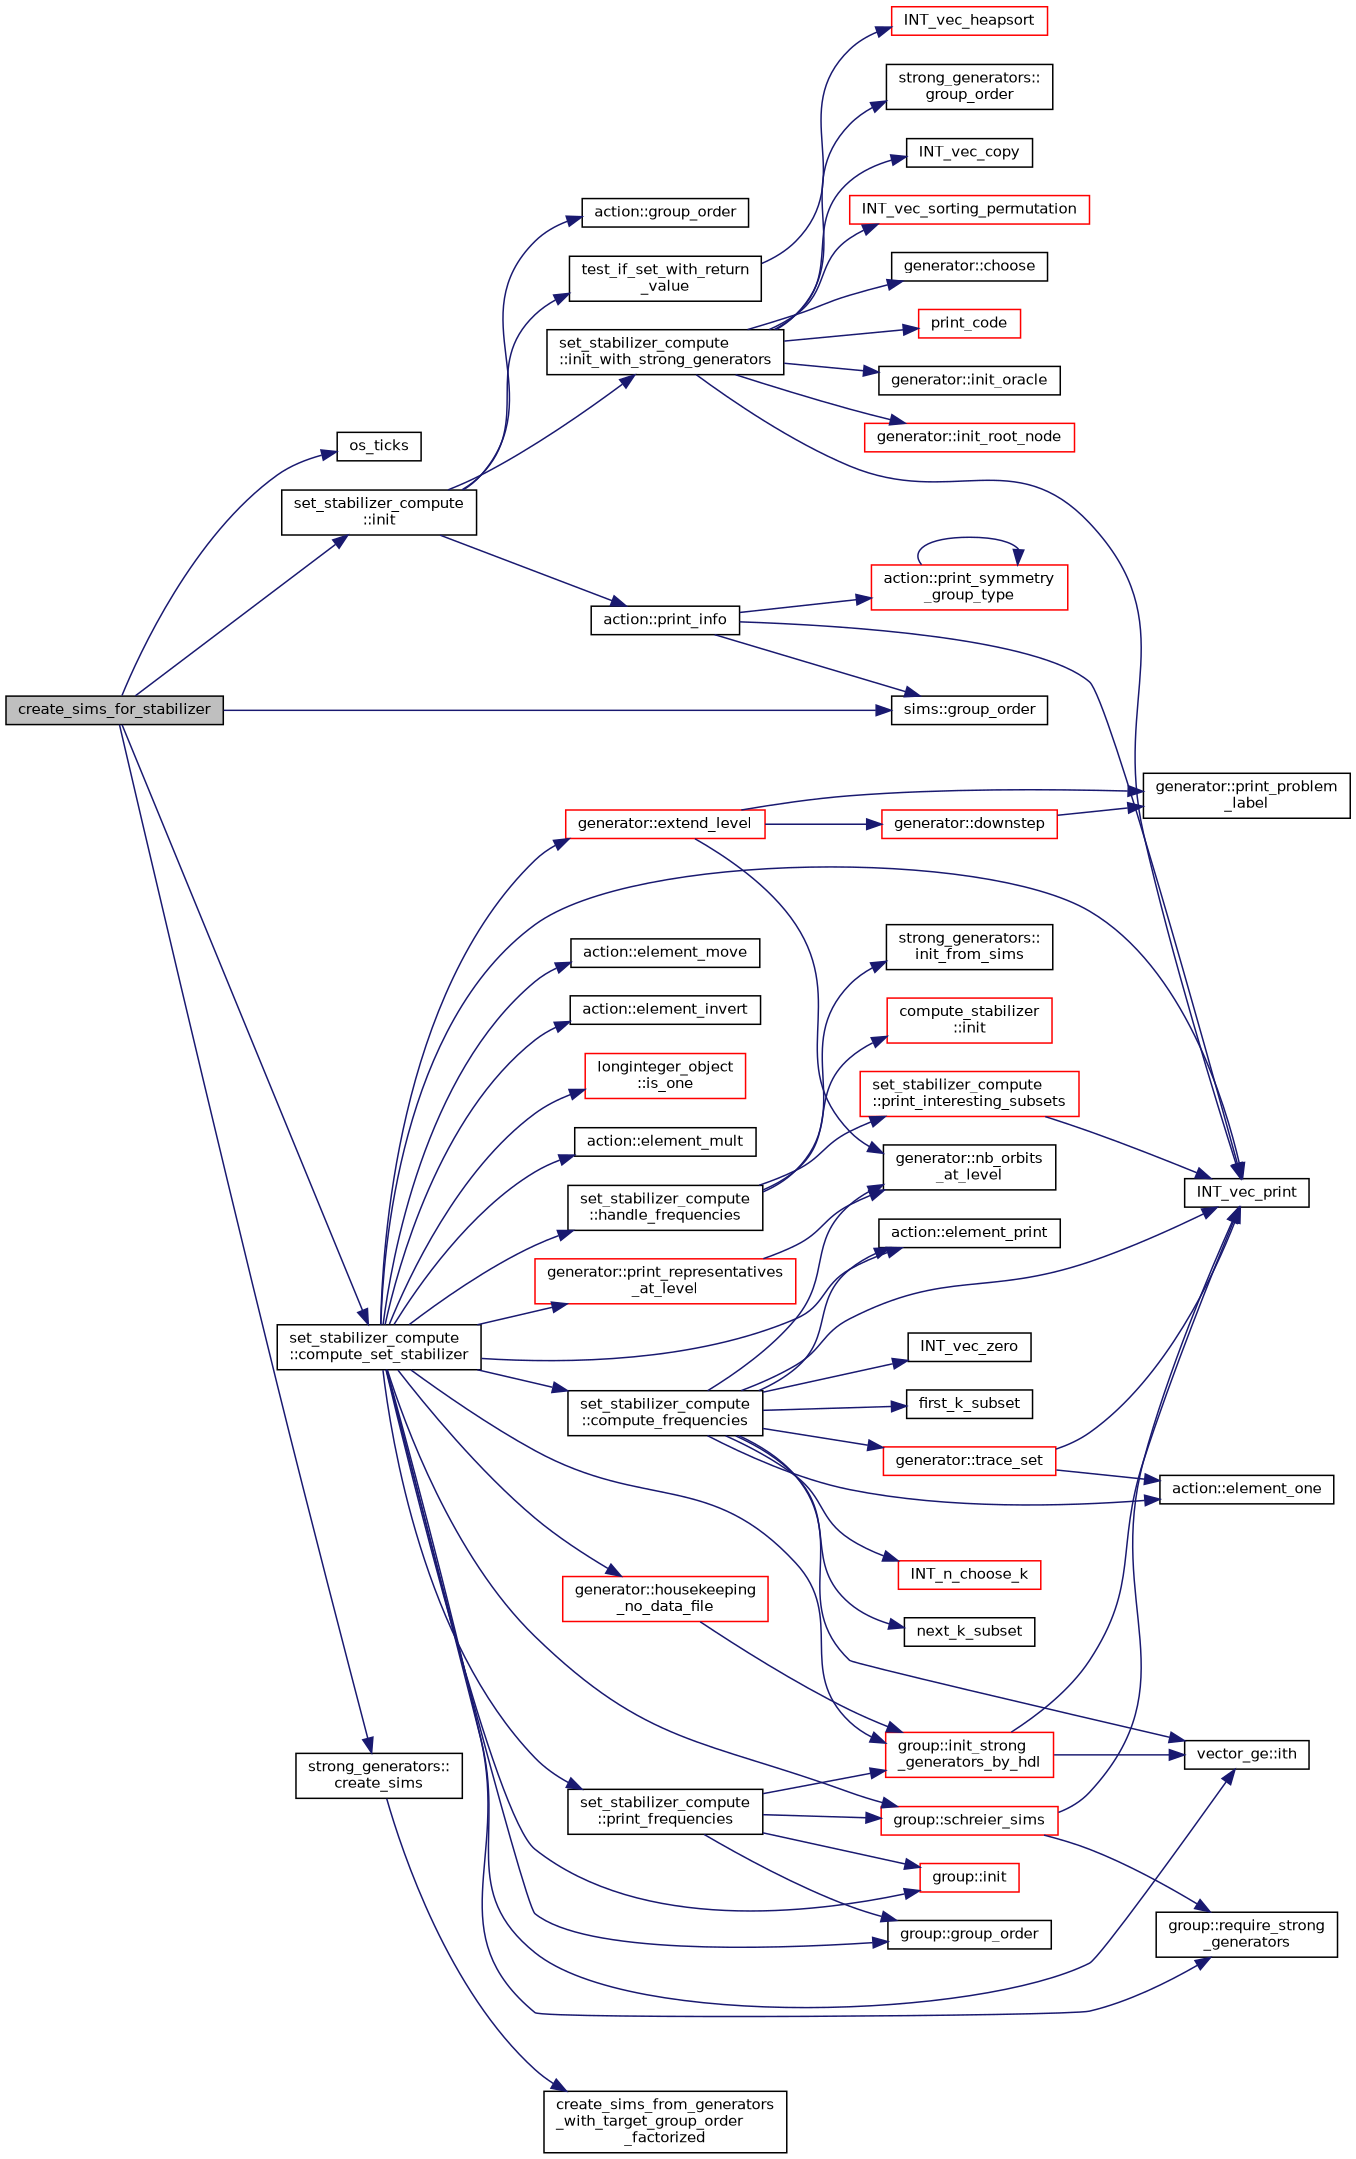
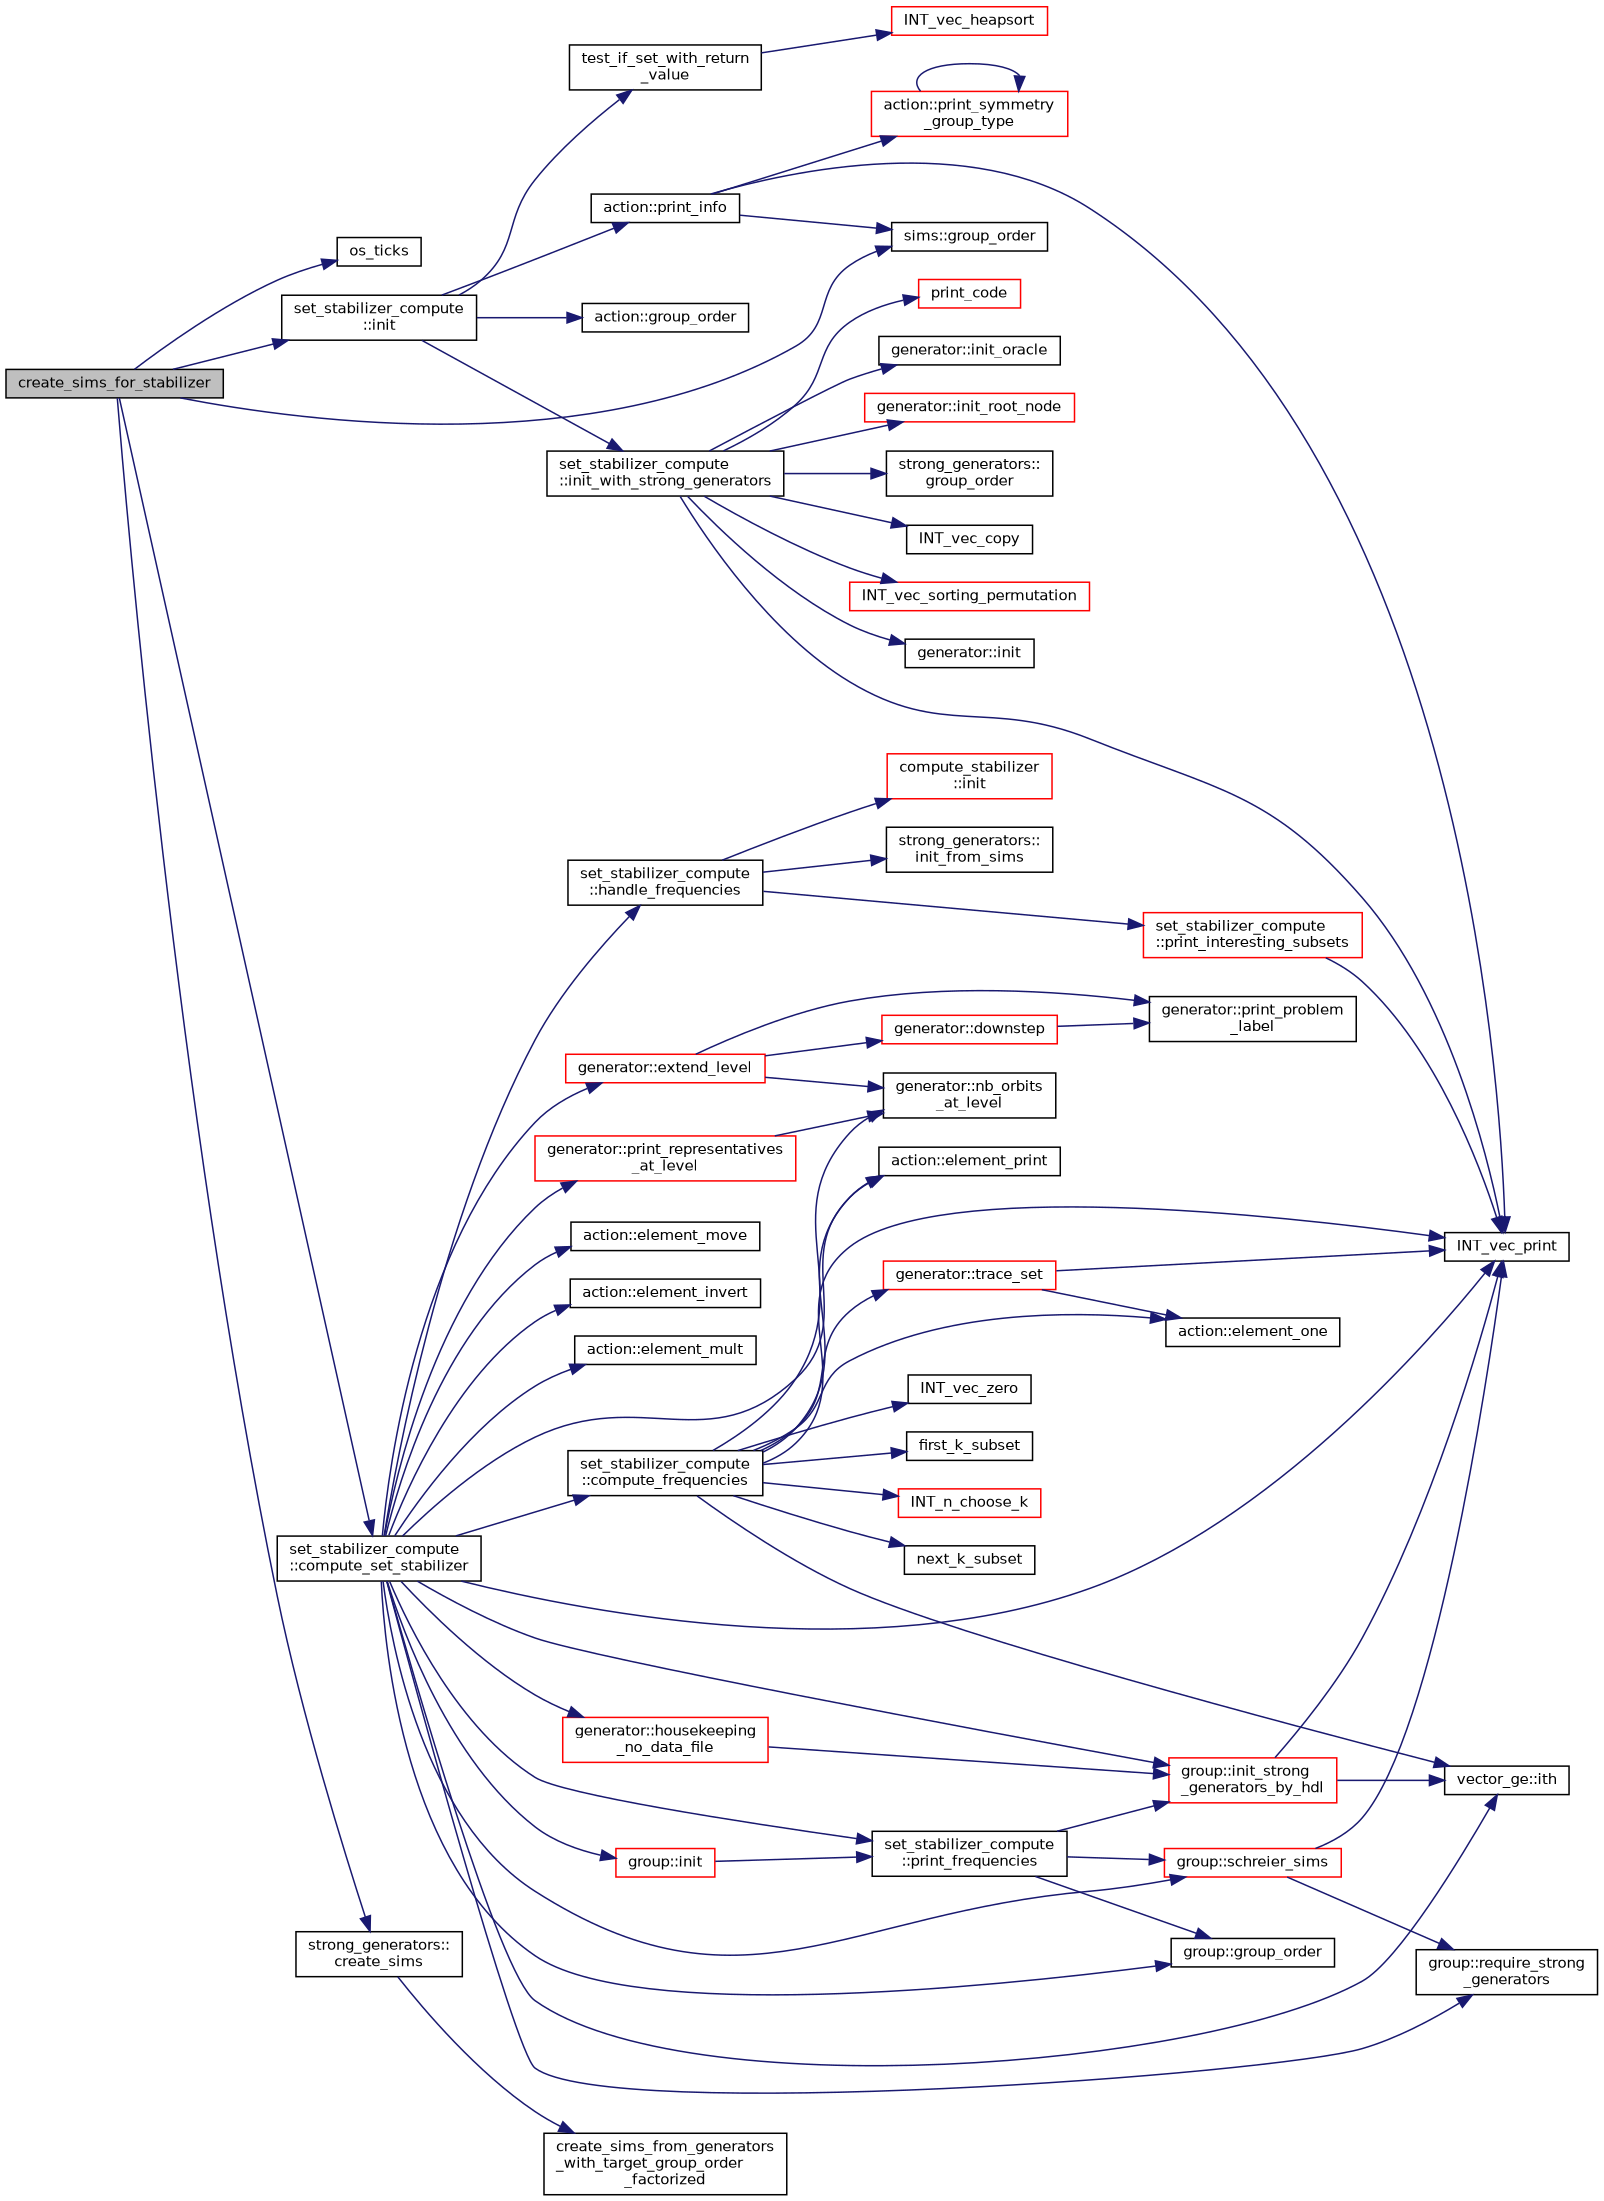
node "generator::choose": label "generator::choose" -> "generator::init"
node "longinteger_object ::is_one": removed
edge "set_stabilizer_compute ::print_frequencies" -> "group::init": reversed
